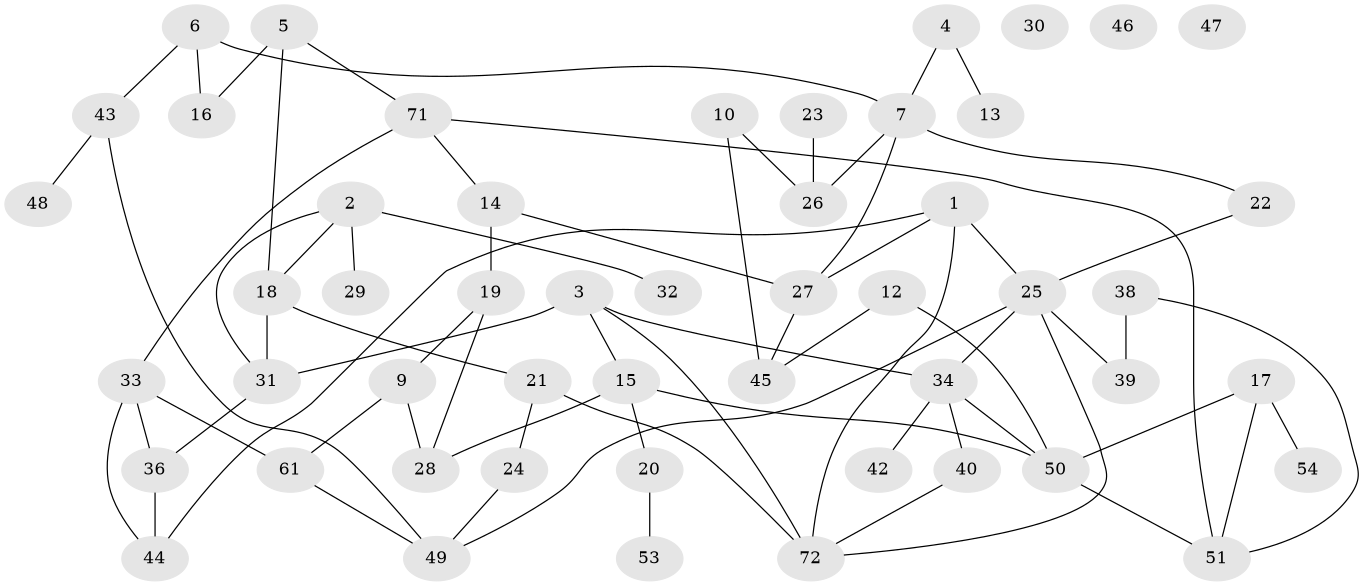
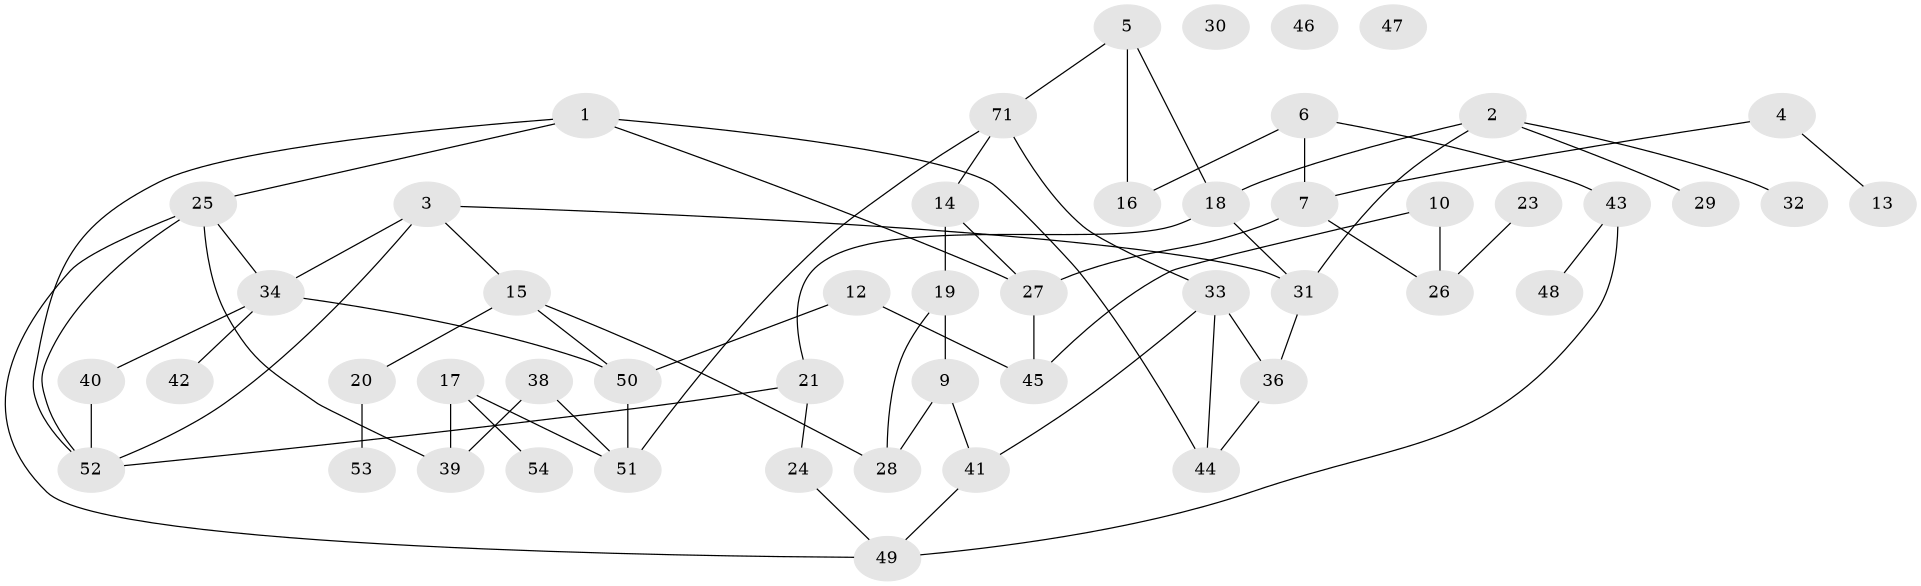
node "22": removed
edge "17" -- "50": now "17" -- "39"
node "61": label "61" -> "41"
node "72": label "72" -> "52"
